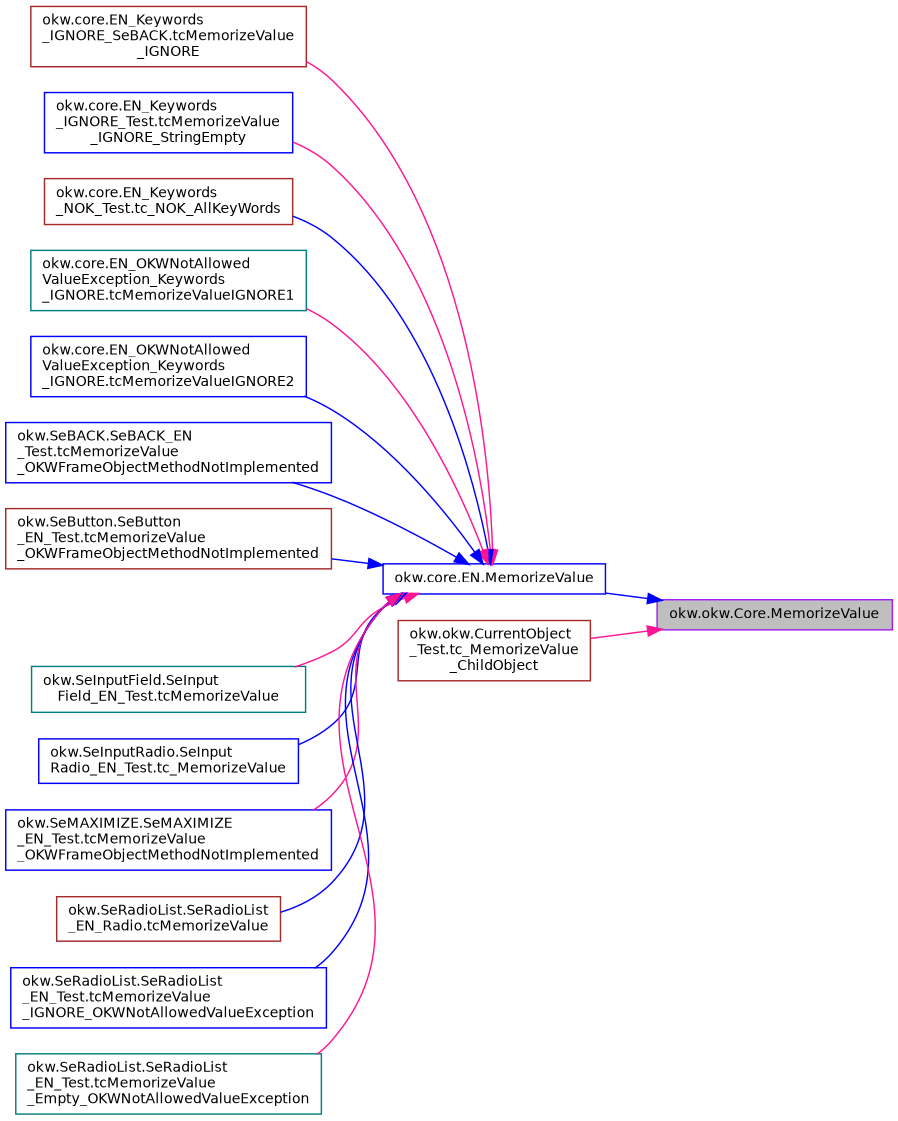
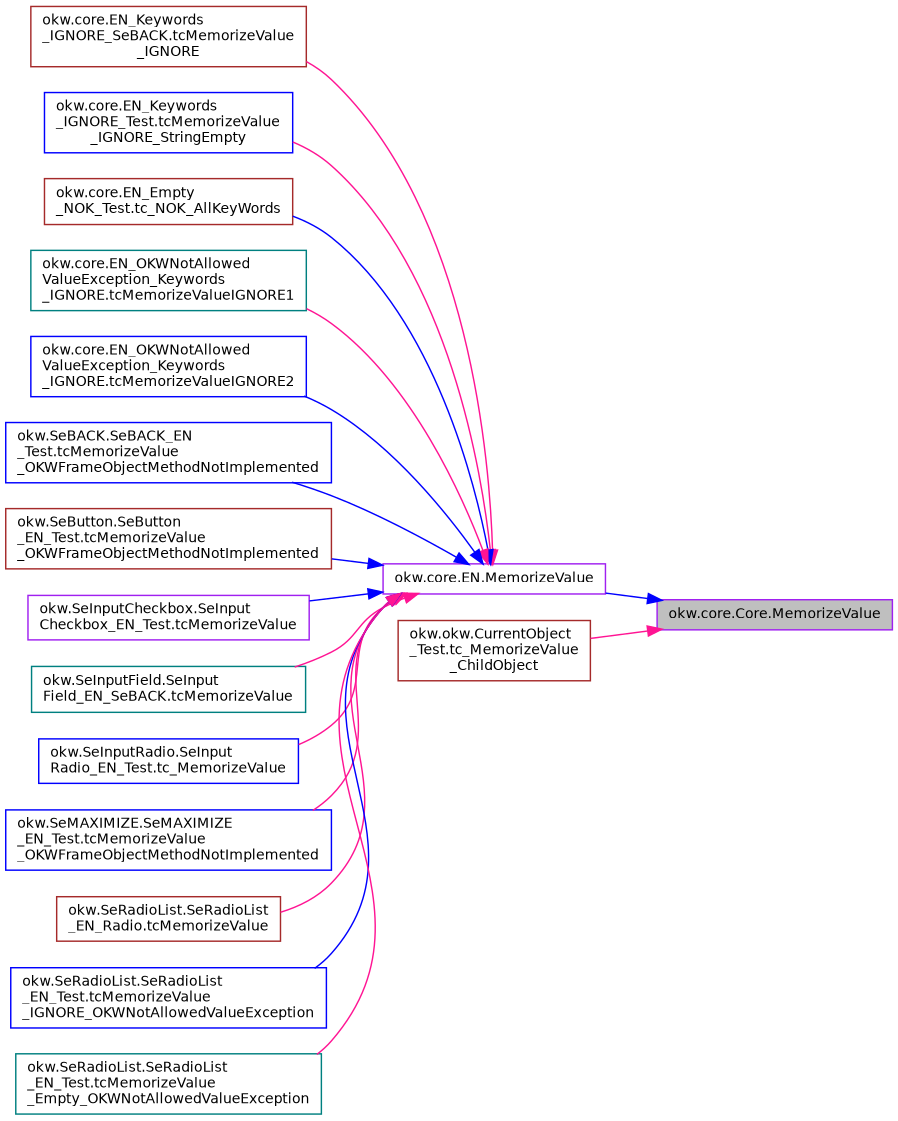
node "okw.core.EN_Keywords _NOK_Test.tc_NOK_AllKeyWords": label "okw.core.EN_Keywords _NOK_Test.tc_NOK_AllKeyWords" -> "okw.core.EN_Empty _NOK_Test.tc_NOK_AllKeyWords"
node "okw.core.EN.MemorizeValue": color blue -> purple
node "okw.okw.Core.MemorizeValue": label "okw.okw.Core.MemorizeValue" -> "okw.core.Core.MemorizeValue"
node "okw.SeInputCheckbox.SeInput Checkbox_EN_Test.tcMemorizeValue": added
edge "okw.SeInputRadio.SeInput Radio_EN_Test.tc_MemorizeValue" -> "okw.core.EN.MemorizeValue": color blue -> deeppink
node "okw.SeInputField.SeInput Field_EN_Test.tcMemorizeValue": label "okw.SeInputField.SeInput Field_EN_Test.tcMemorizeValue" -> "okw.SeInputField.SeInput Field_EN_SeBACK.tcMemorizeValue"
edge "okw.SeRadioList.SeRadioList _EN_Radio.tcMemorizeValue" -> "okw.core.EN.MemorizeValue": color blue -> deeppink
